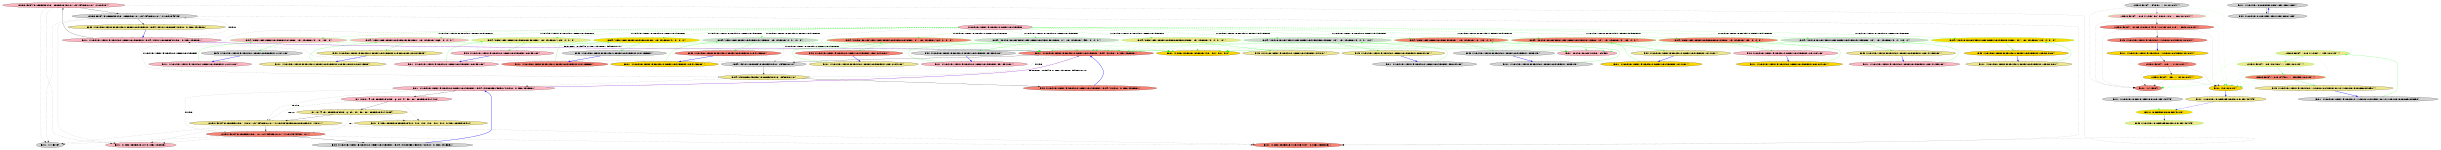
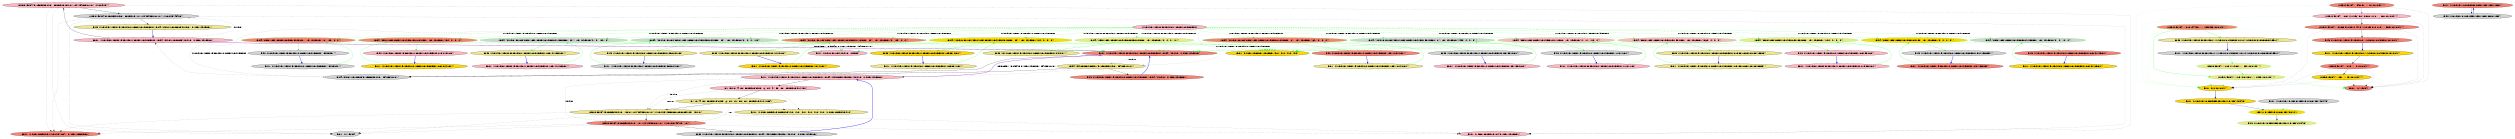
node "Assert.Equal(''eleven'', 11.ToWords())": fillcolor lightgrey -> salmon
node "Entry Humanizer.Properties.Resources.Resources()": fillcolor lightgrey -> salmon
node "Assert.Equal(''one hundred and twenty-two'', 122.ToWords())": color green -> black
edge "VerifyWithCurrentDate(expectedString, deltaFromNow)" -> "VerifyWithDateInjection(expectedString, deltaFromNow)": reversed
edge "Assert.Equal(''one thousand'', 1000.ToWords())" -> "Assert.Equal(''one million'', 1000000.ToWords())": reversed
node "Entry Humanizer.ByteSizeExtensions.Bytes(double)": fillcolor khaki -> gold
